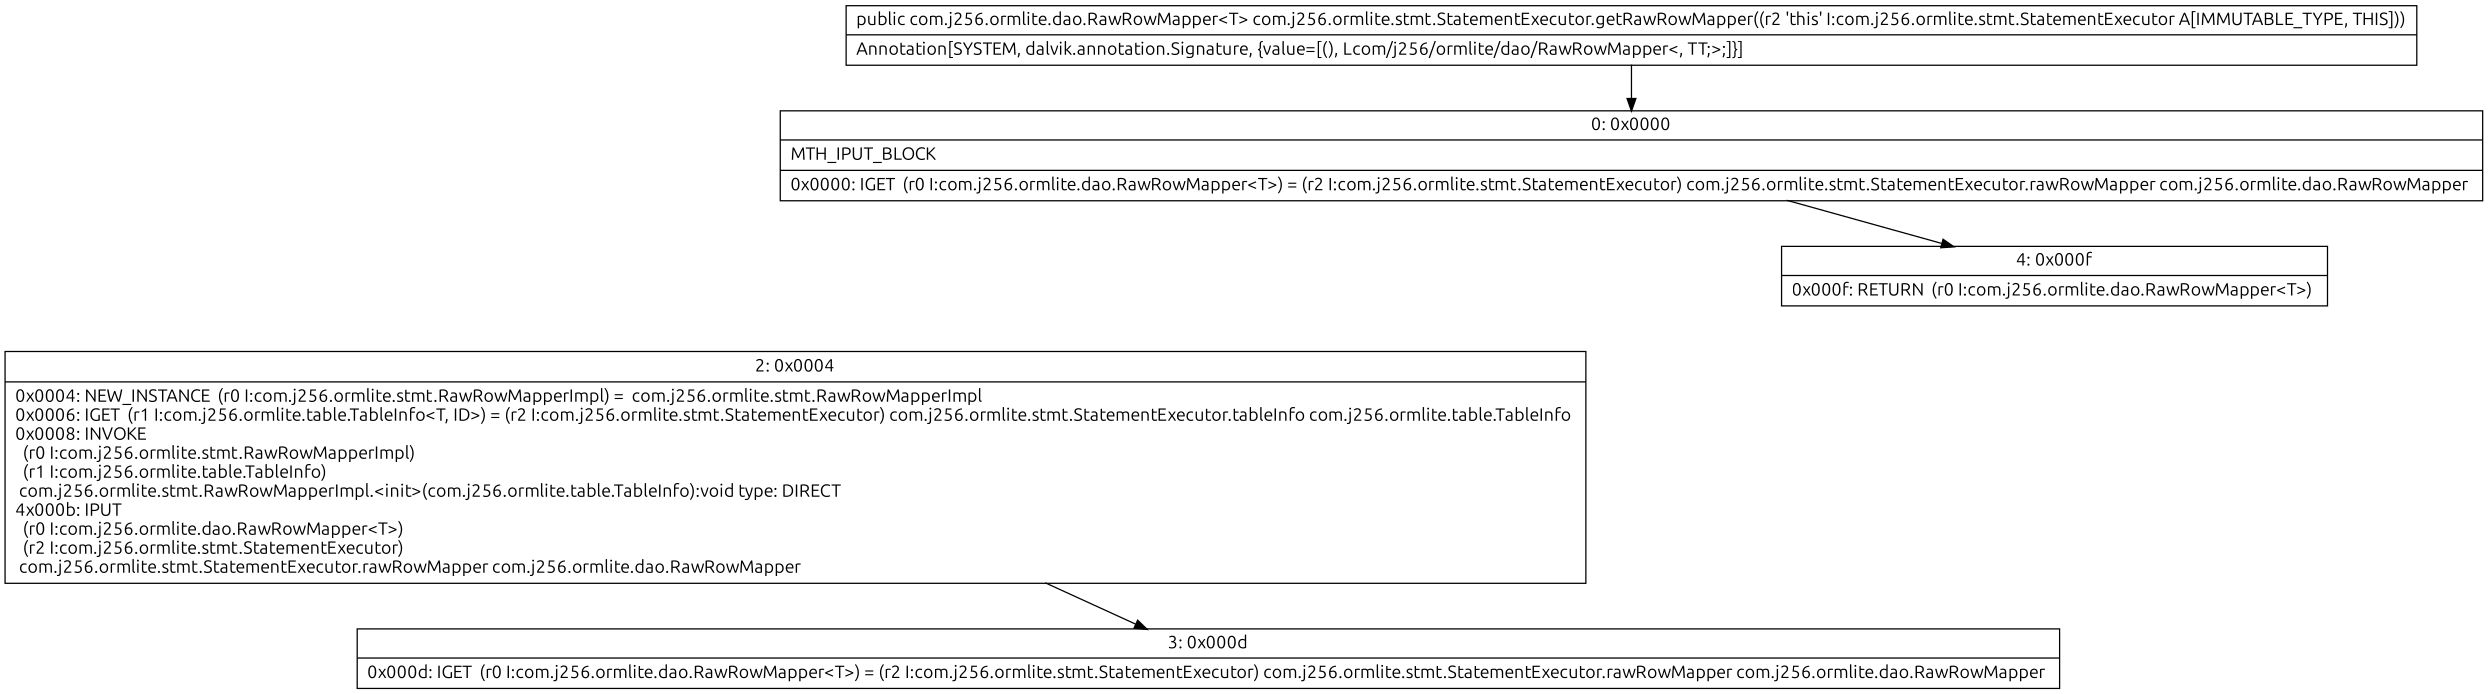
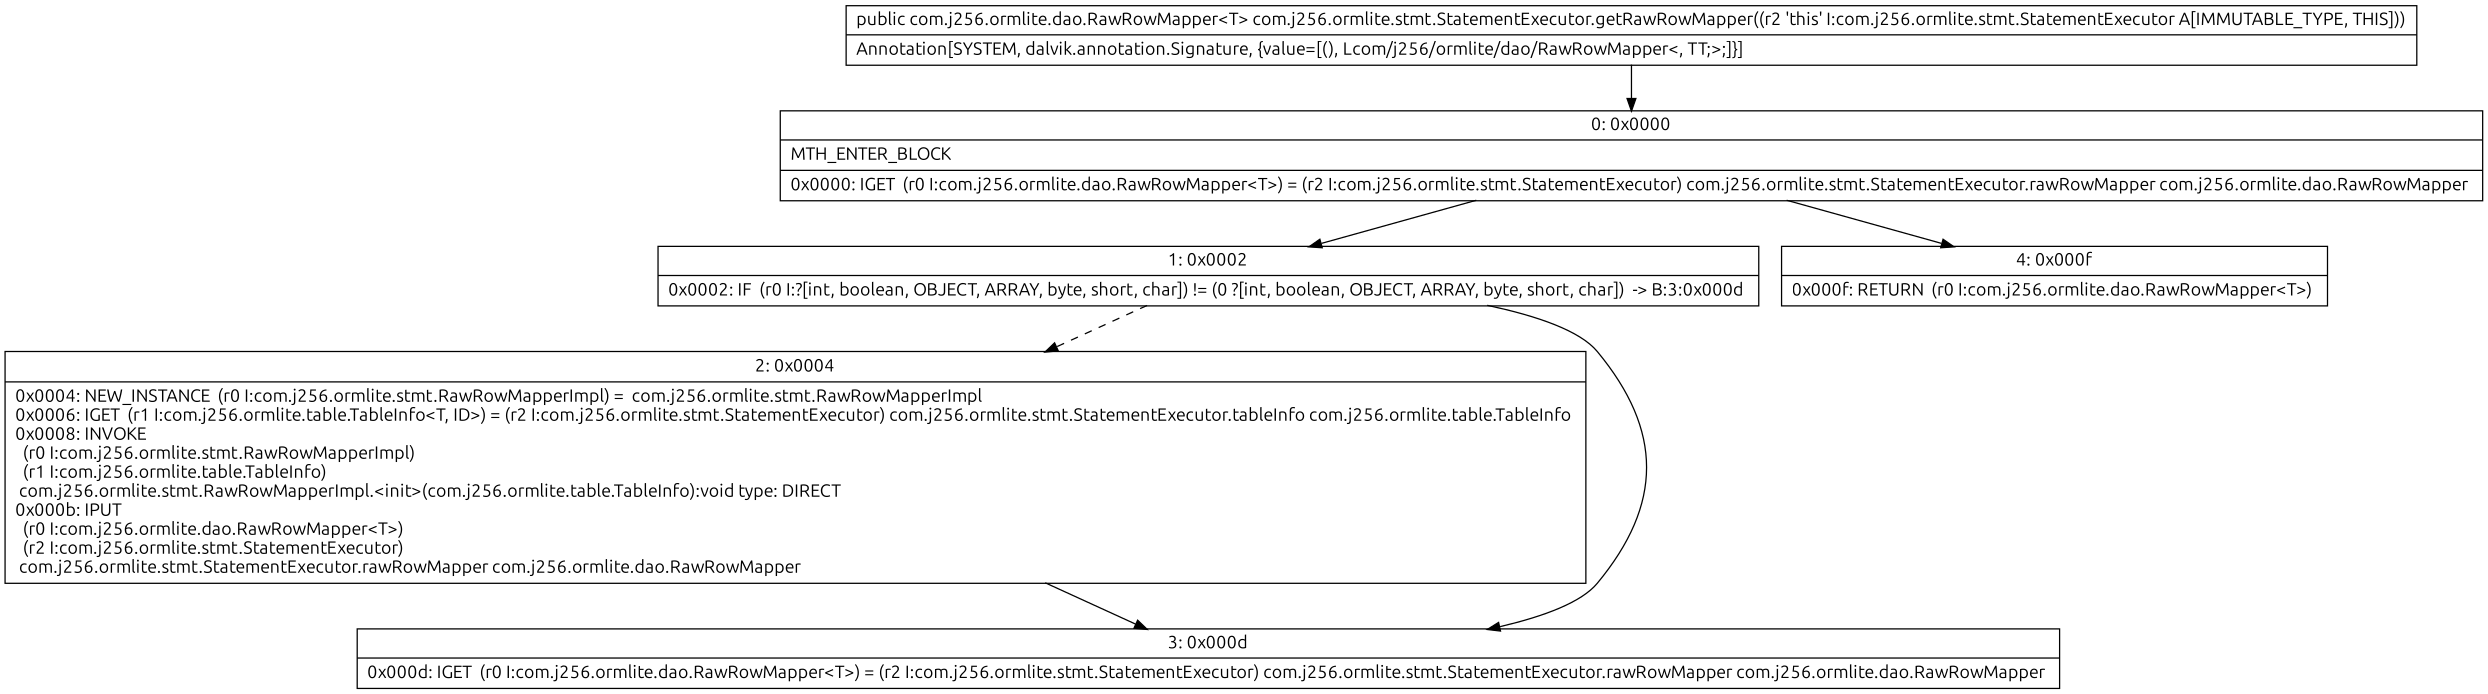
node "0: 0x0000": text "MTH_IPUT_BLOCK" -> "MTH_ENTER_BLOCK"
node "1: 0x0002": added
node "2: 0x0004": text "4x000b: IPUT" -> "0x000b: IPUT"
